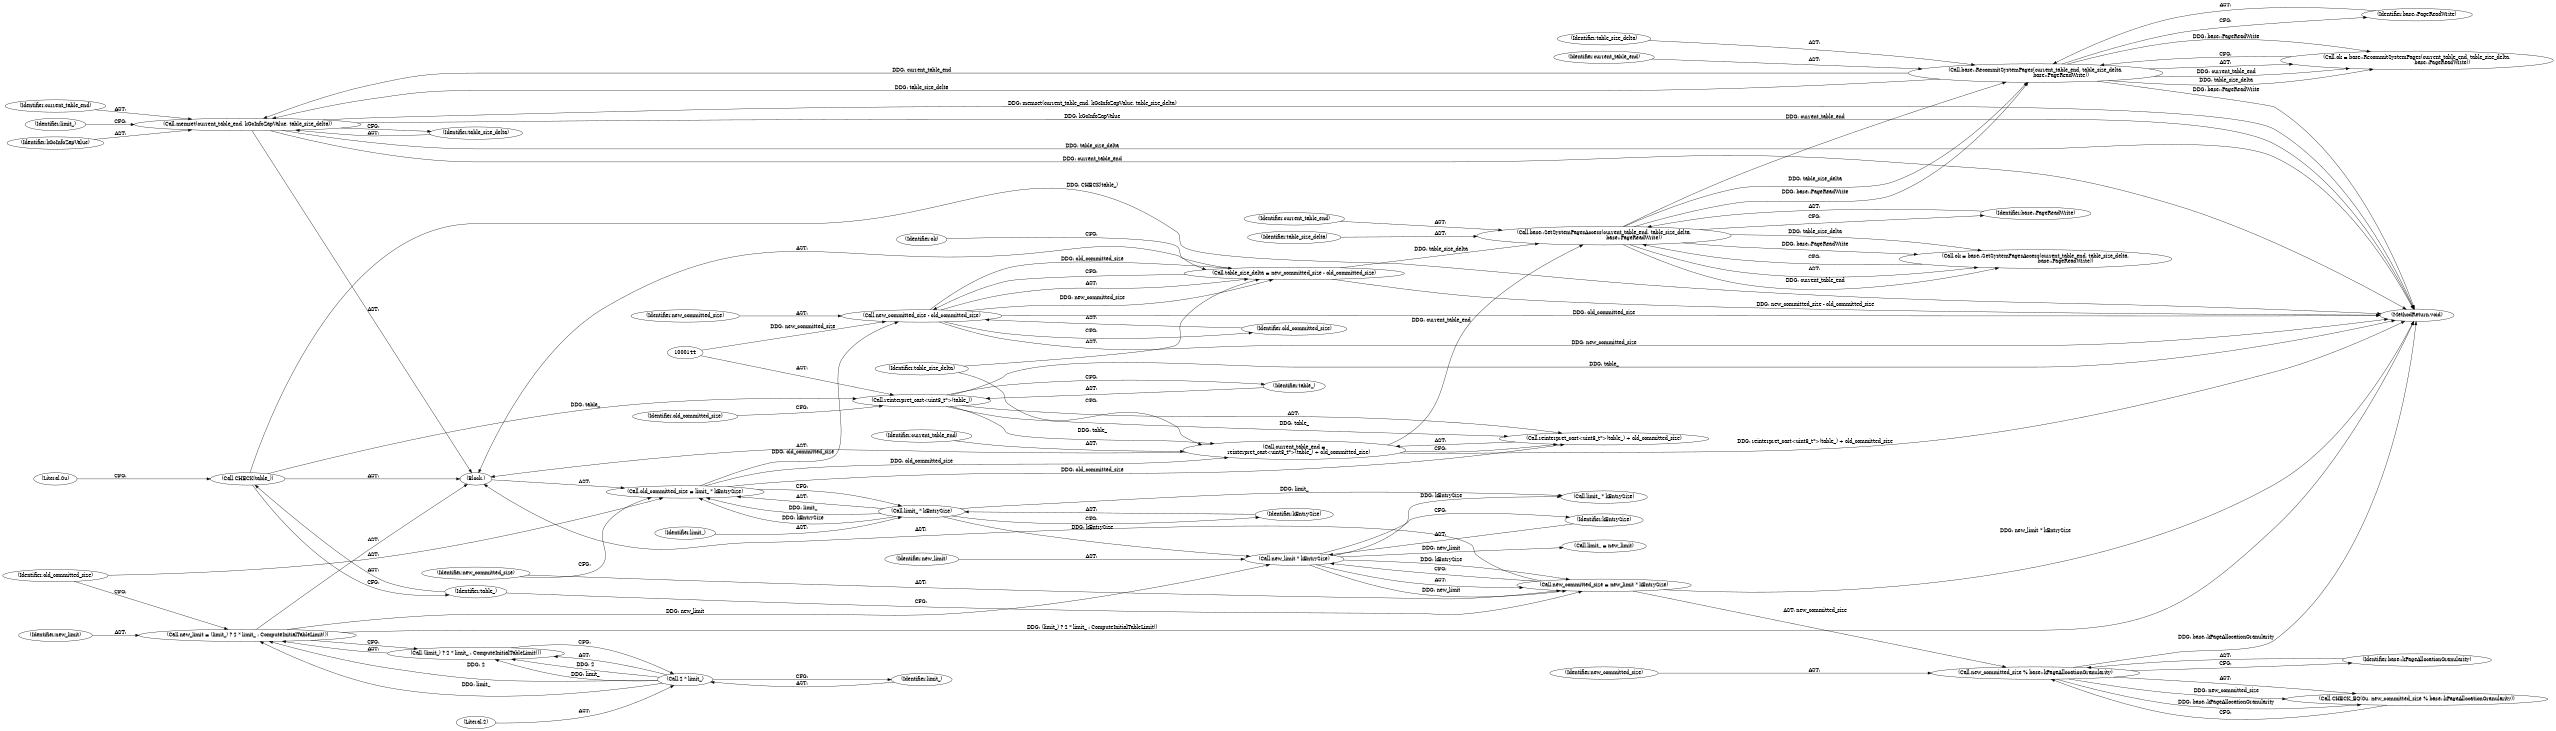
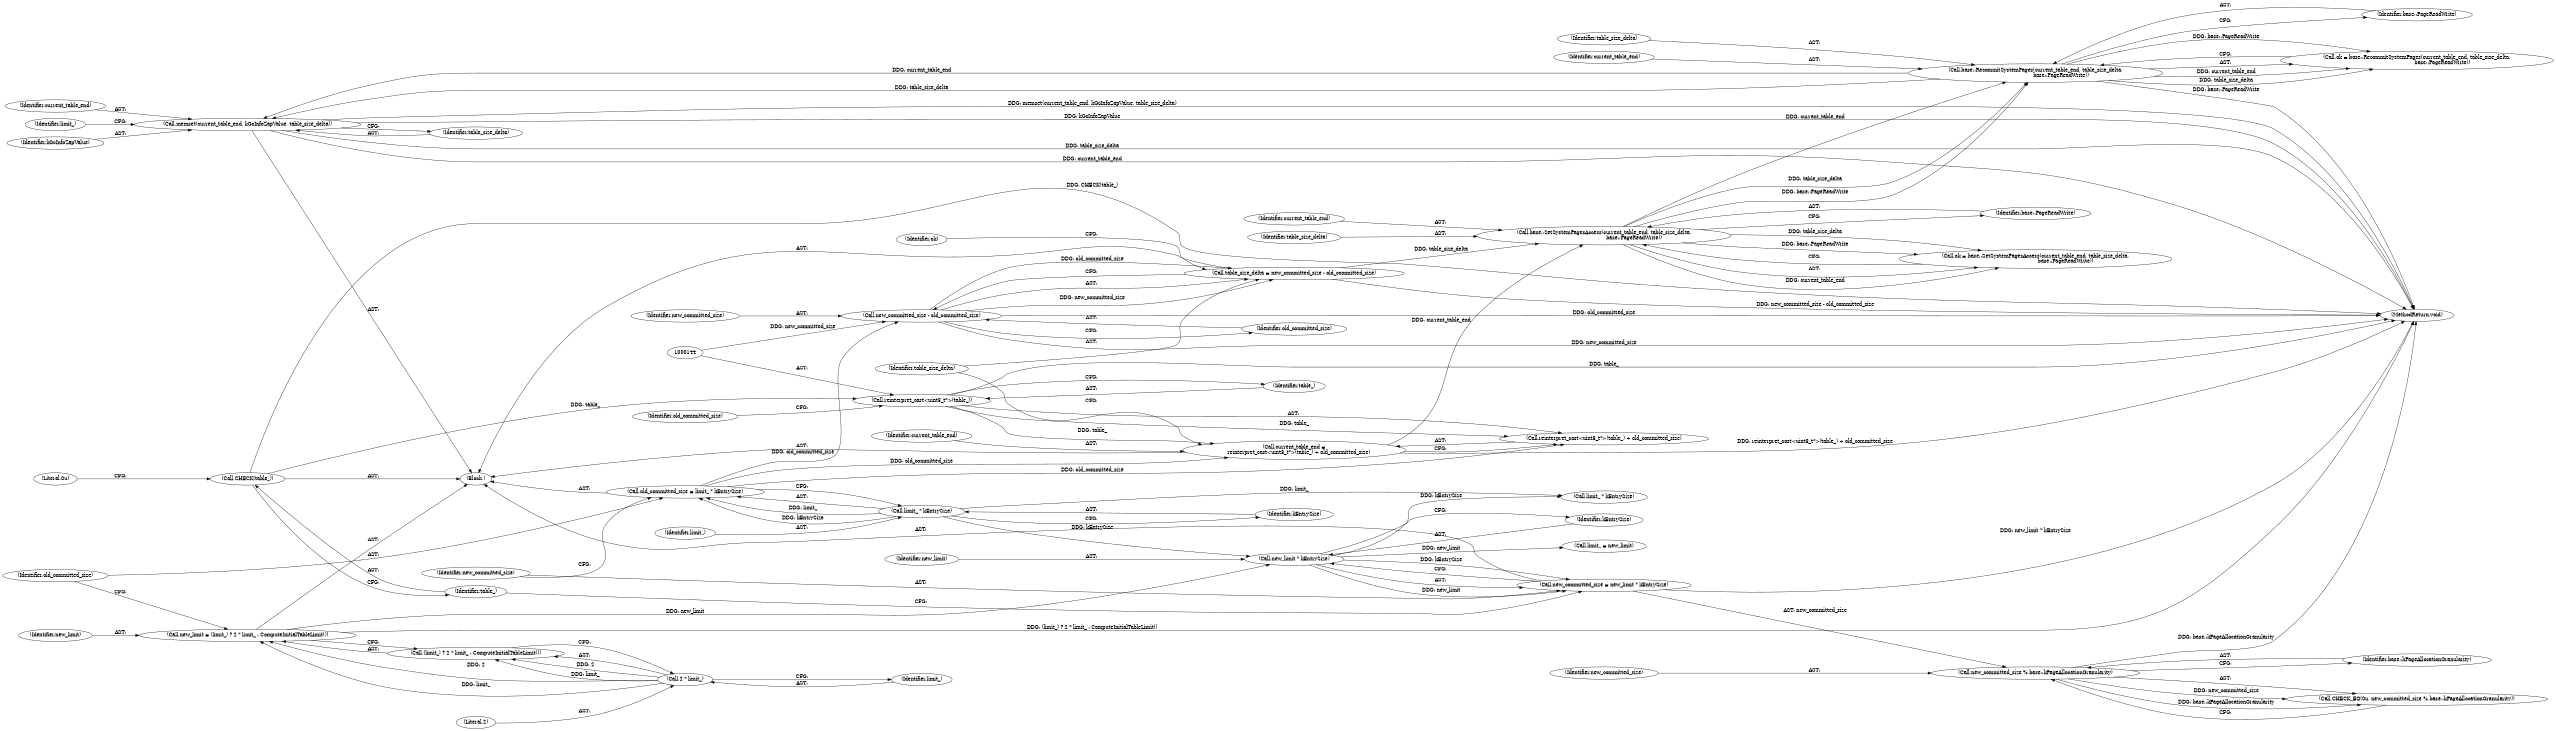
edge "(Block,)" -> "(Call,old_committed_size = limit_ * kEntrySize)": reversed
